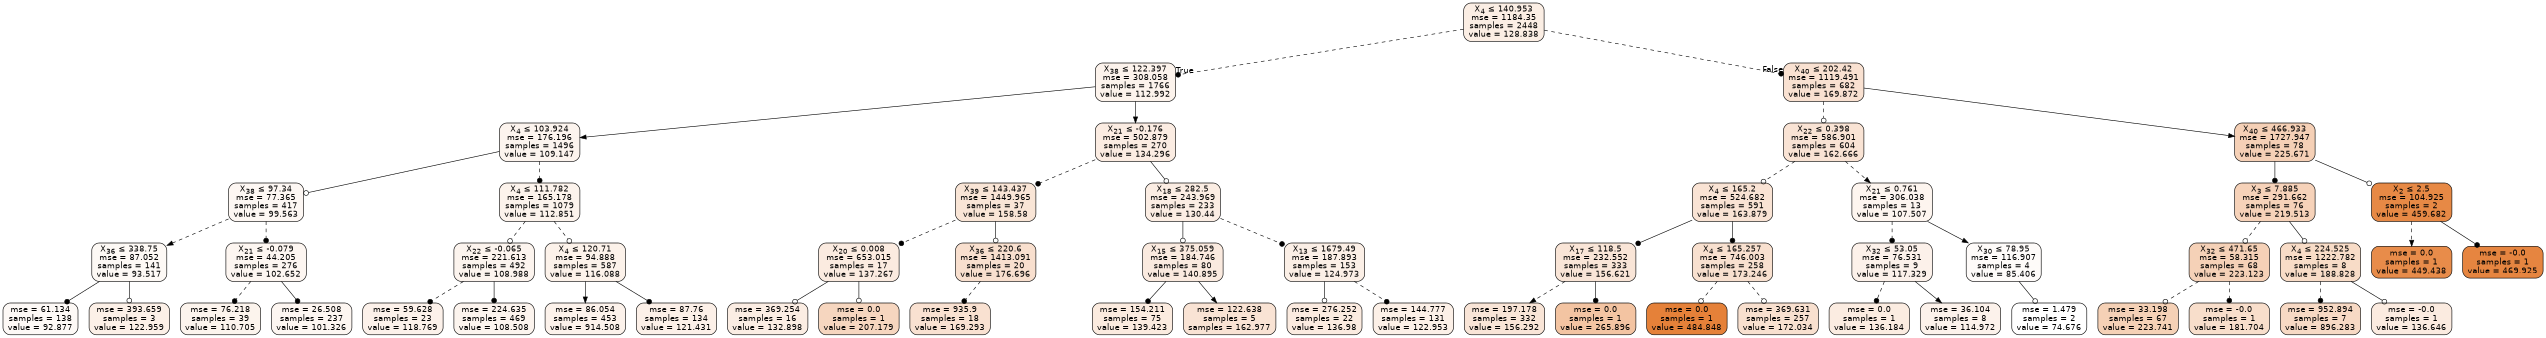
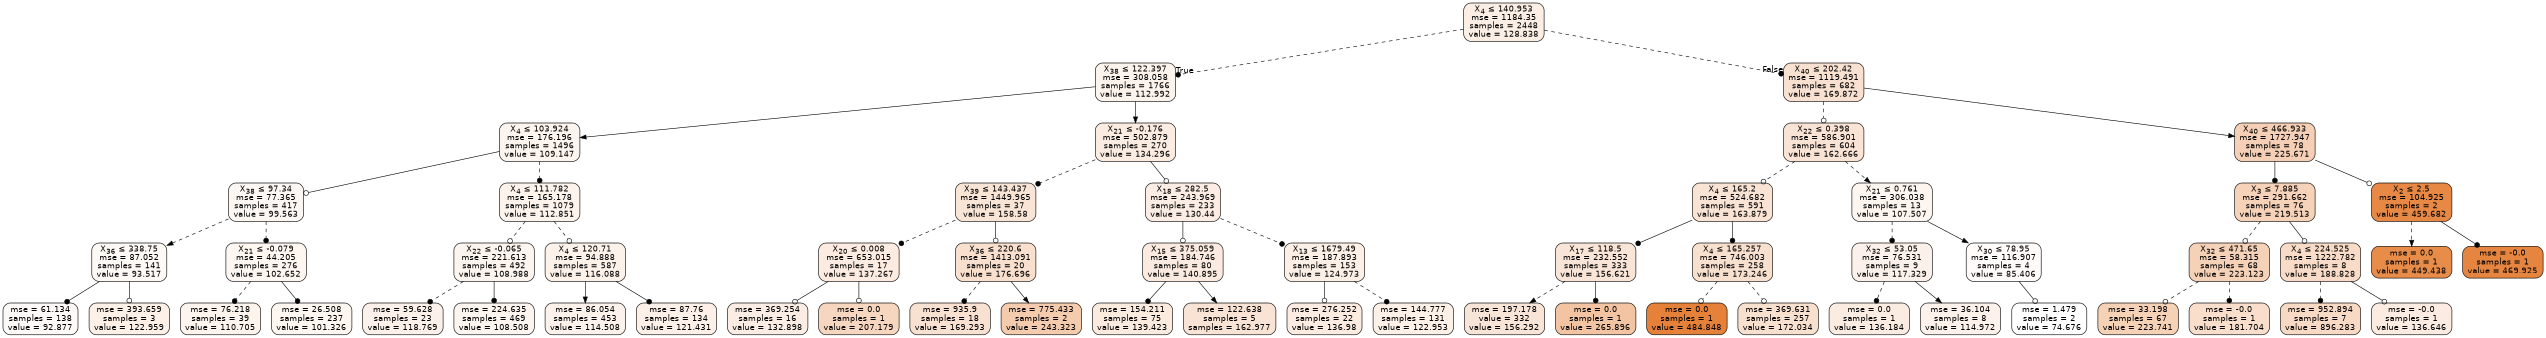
node "mse = 775.433": added
node "mse = 197.178": text "samples = 332" -> "value = 332"
node "mse = 86.054": text "value = 914.508" -> "value = 114.508"
